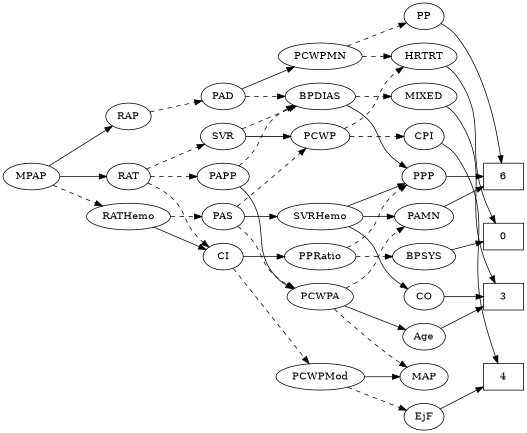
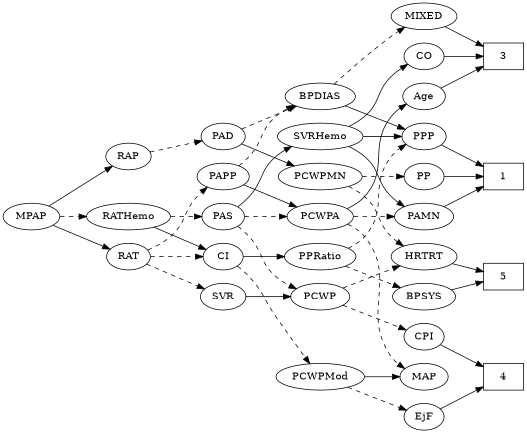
edge "SVR" -> "BPDIAS": removed
node "6": label "6" -> "1"
node "0": label "0" -> "5"
